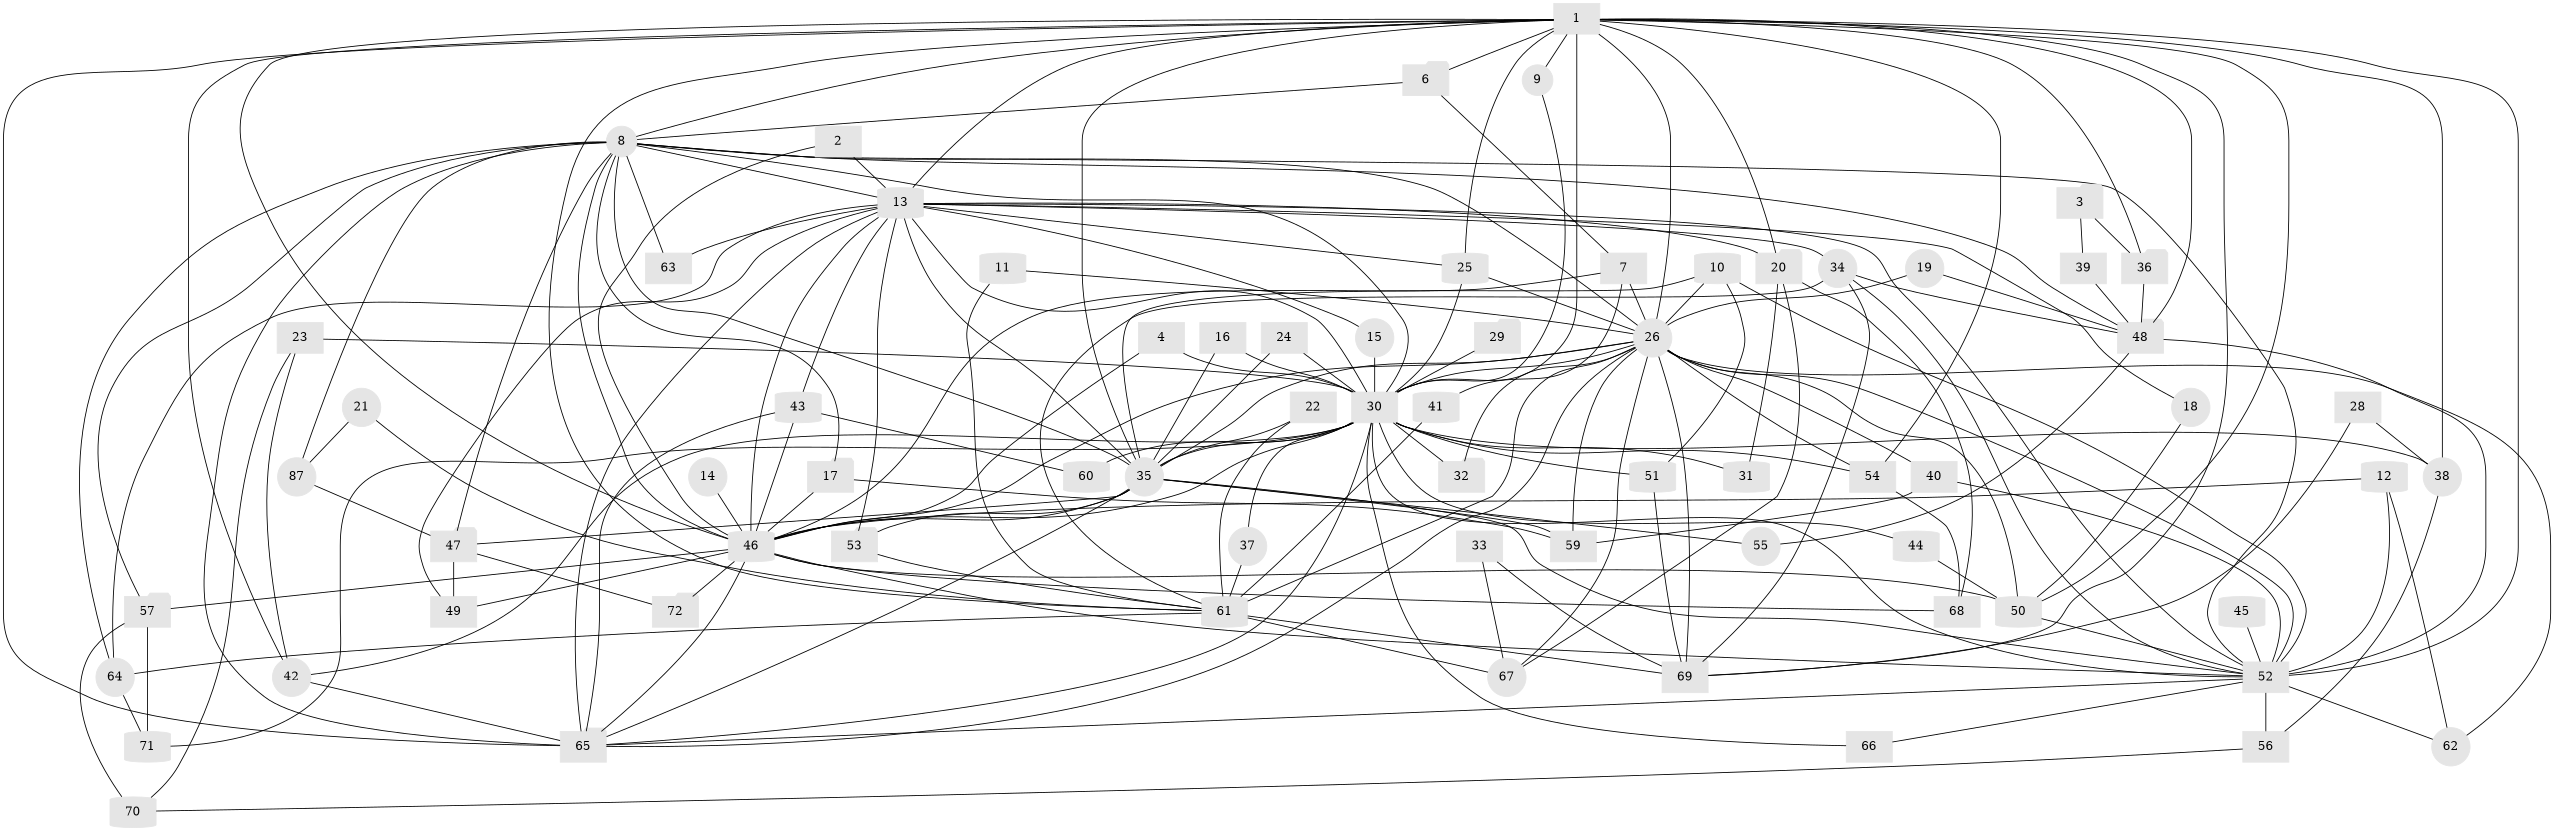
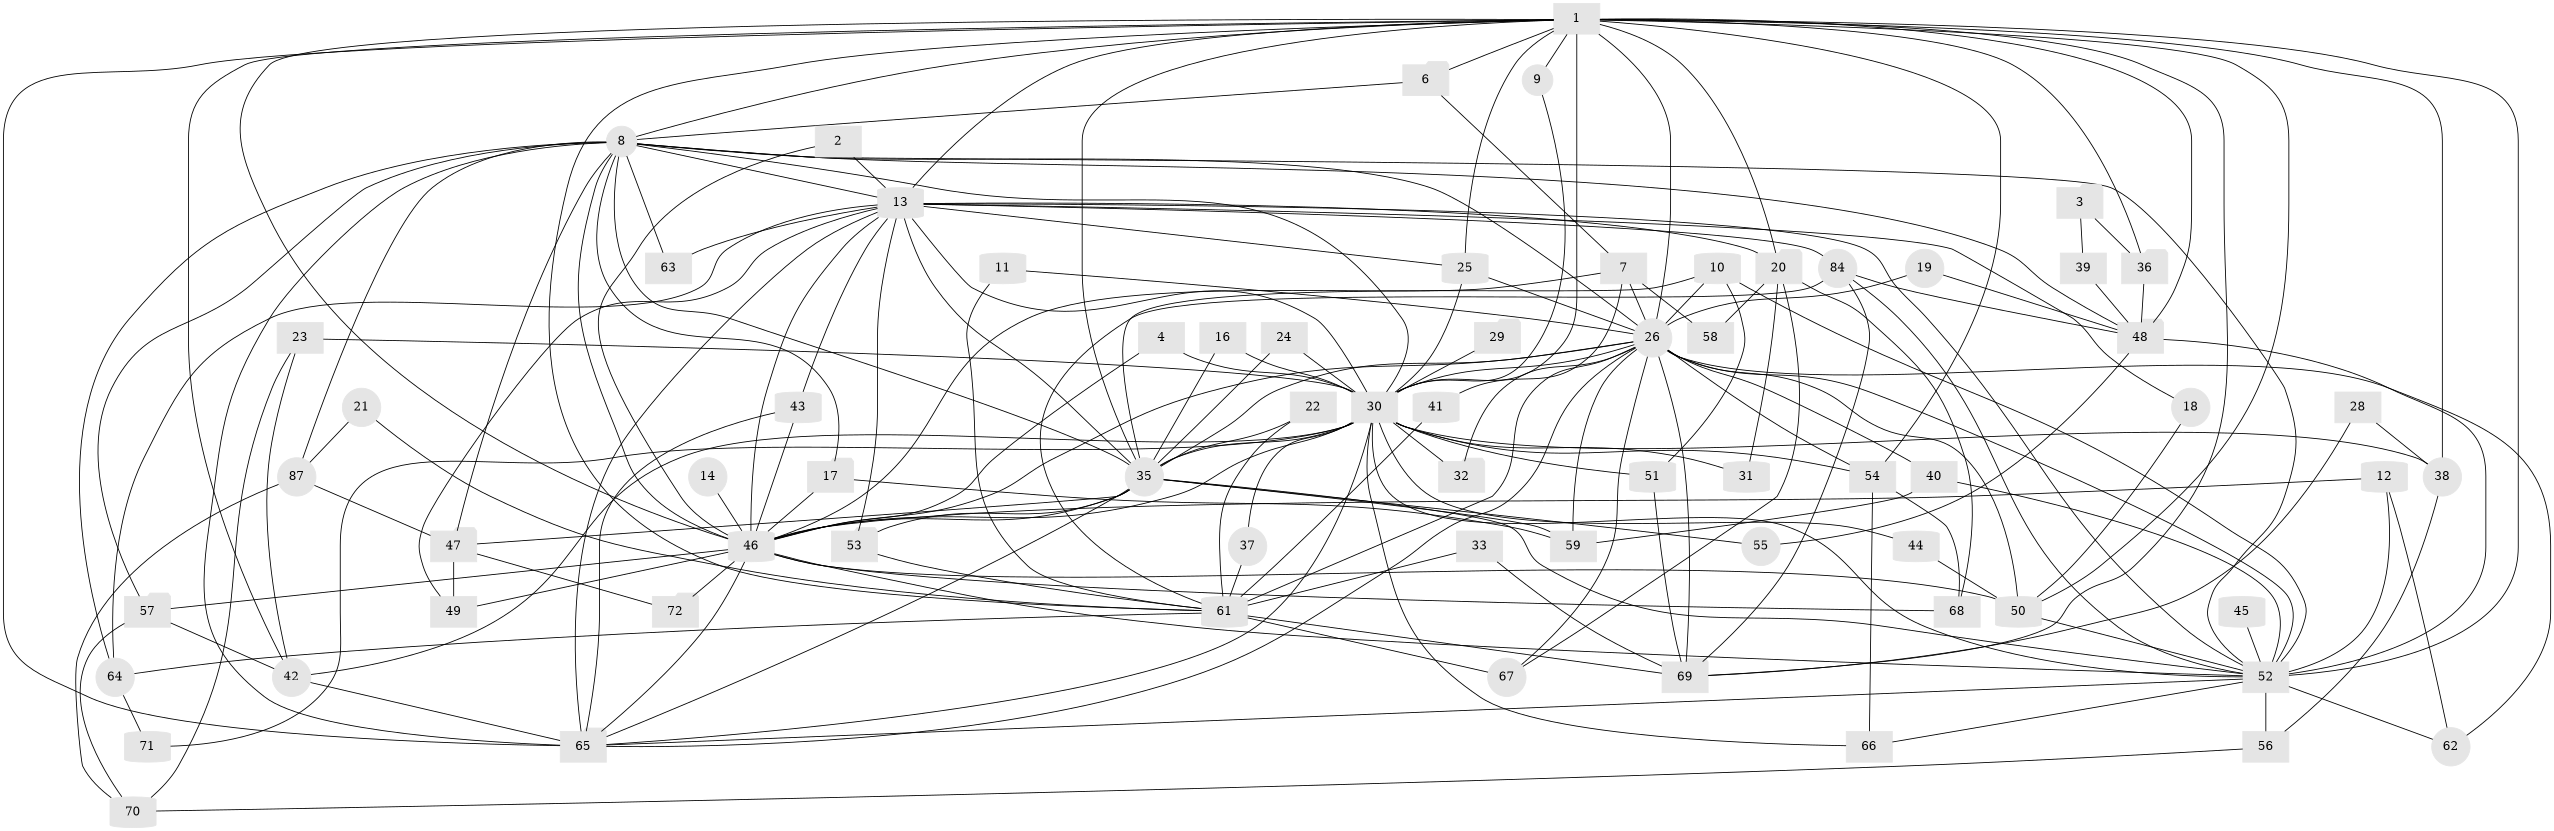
node "34": label "34" -> "84"
node "15": removed
node "58": added
node "60": removed
edge "87" -- "70": added
edge "33" -- "67": now "33" -- "61"
edge "54" -- "66": added
edge "57" -- "71": now "57" -- "42"
